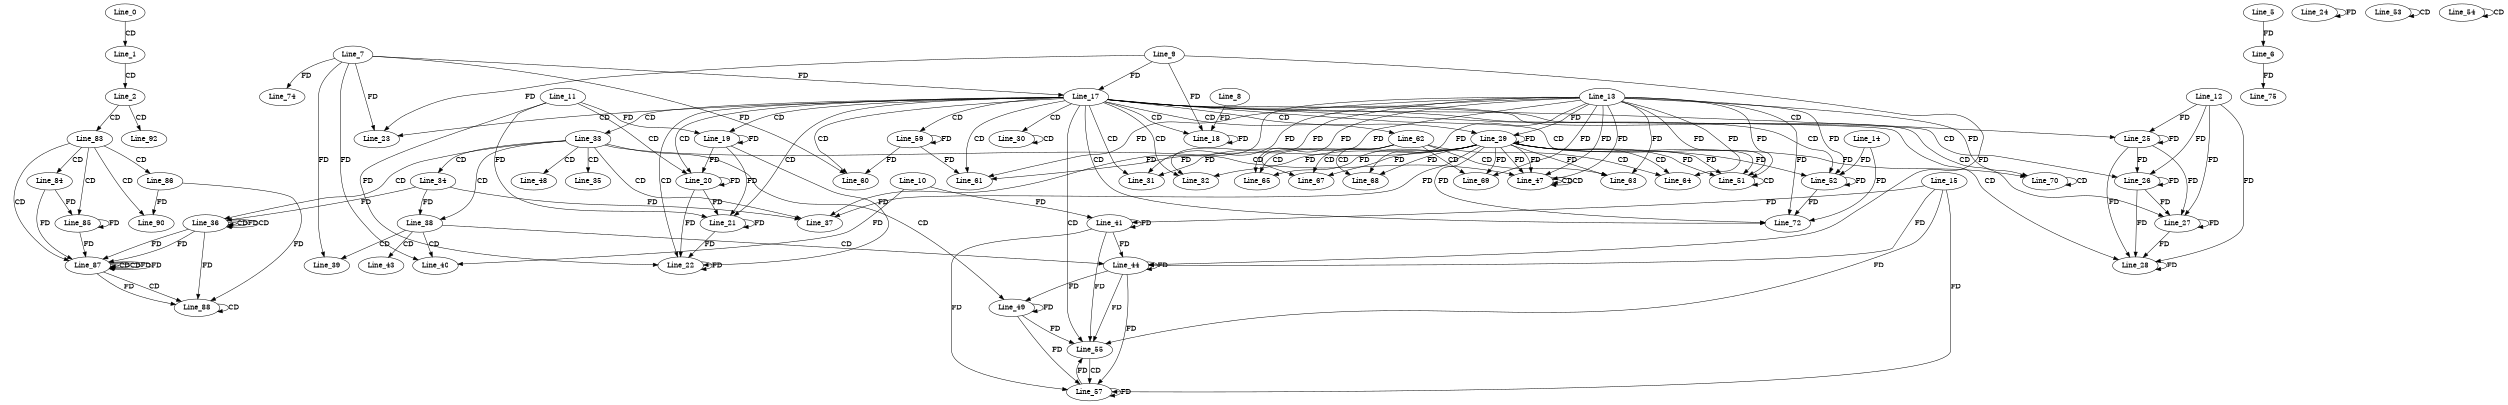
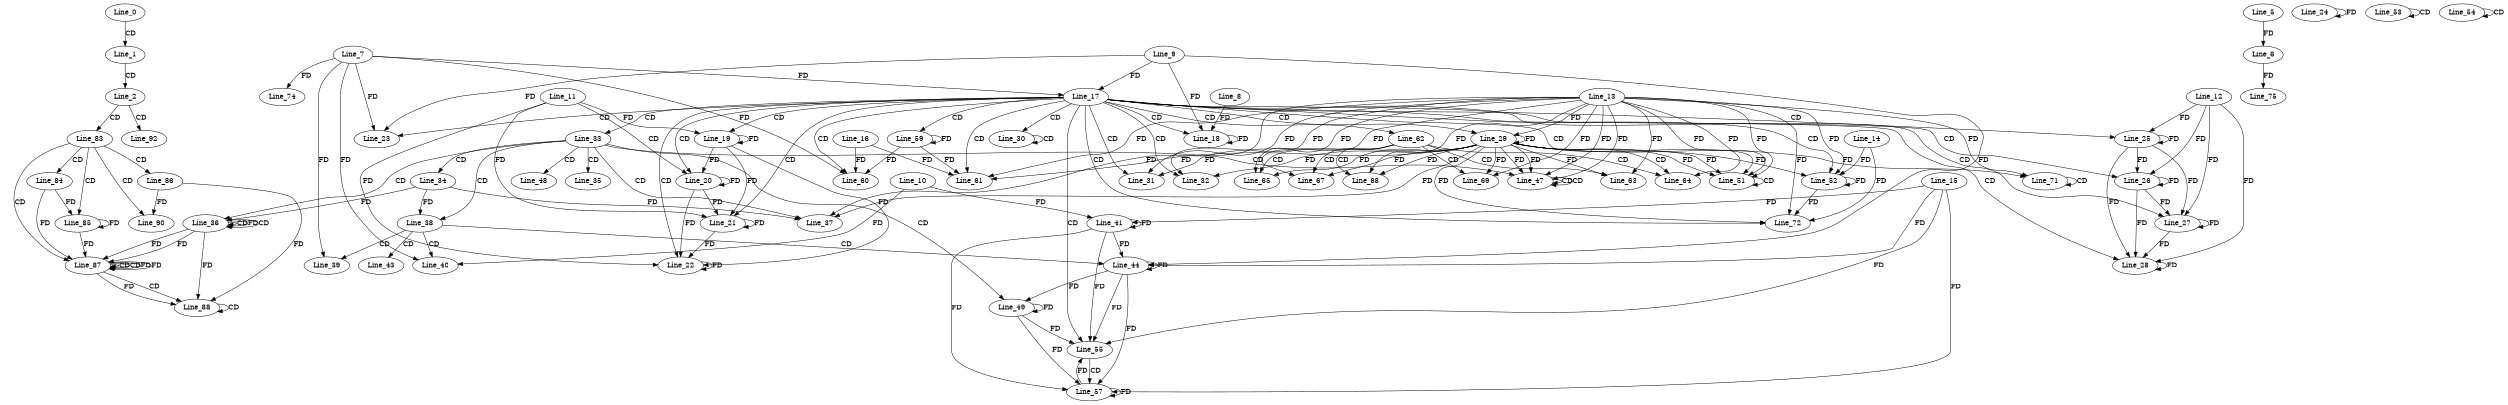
node "Line_16": added
node "Line_70": label "Line_70" -> "Line_71"
